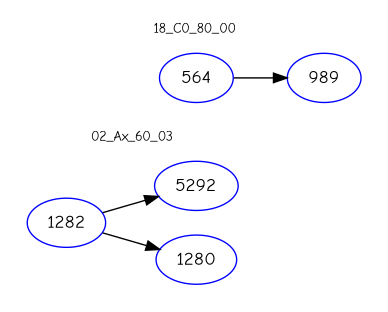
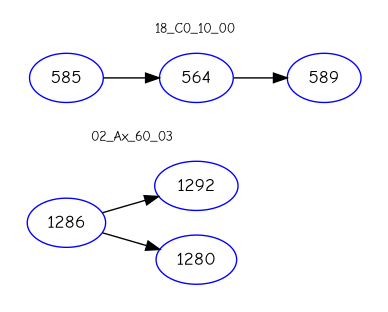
cluster "18_C0_80_00": label "18_C0_80_00" -> "18_C0_10_00"
node "585": added
node "989": label "989" -> "589"
node "5292": label "5292" -> "1292"
node "1282": label "1282" -> "1286"
